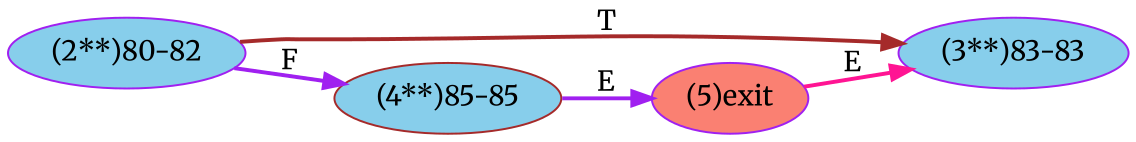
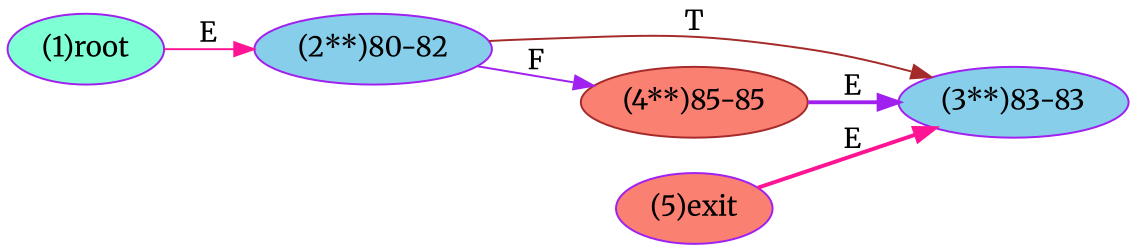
edge "(2**)80-82" -> "(3**)83-83": style bold -> solid
node "(1)root": added
edge "(2**)80-82" -> "(4**)85-85": style bold -> solid
node "(4**)85-85": fillcolor skyblue -> salmon
edge "(4**)85-85" -> "(5)exit": now "(4**)85-85" -> "(3**)83-83"
